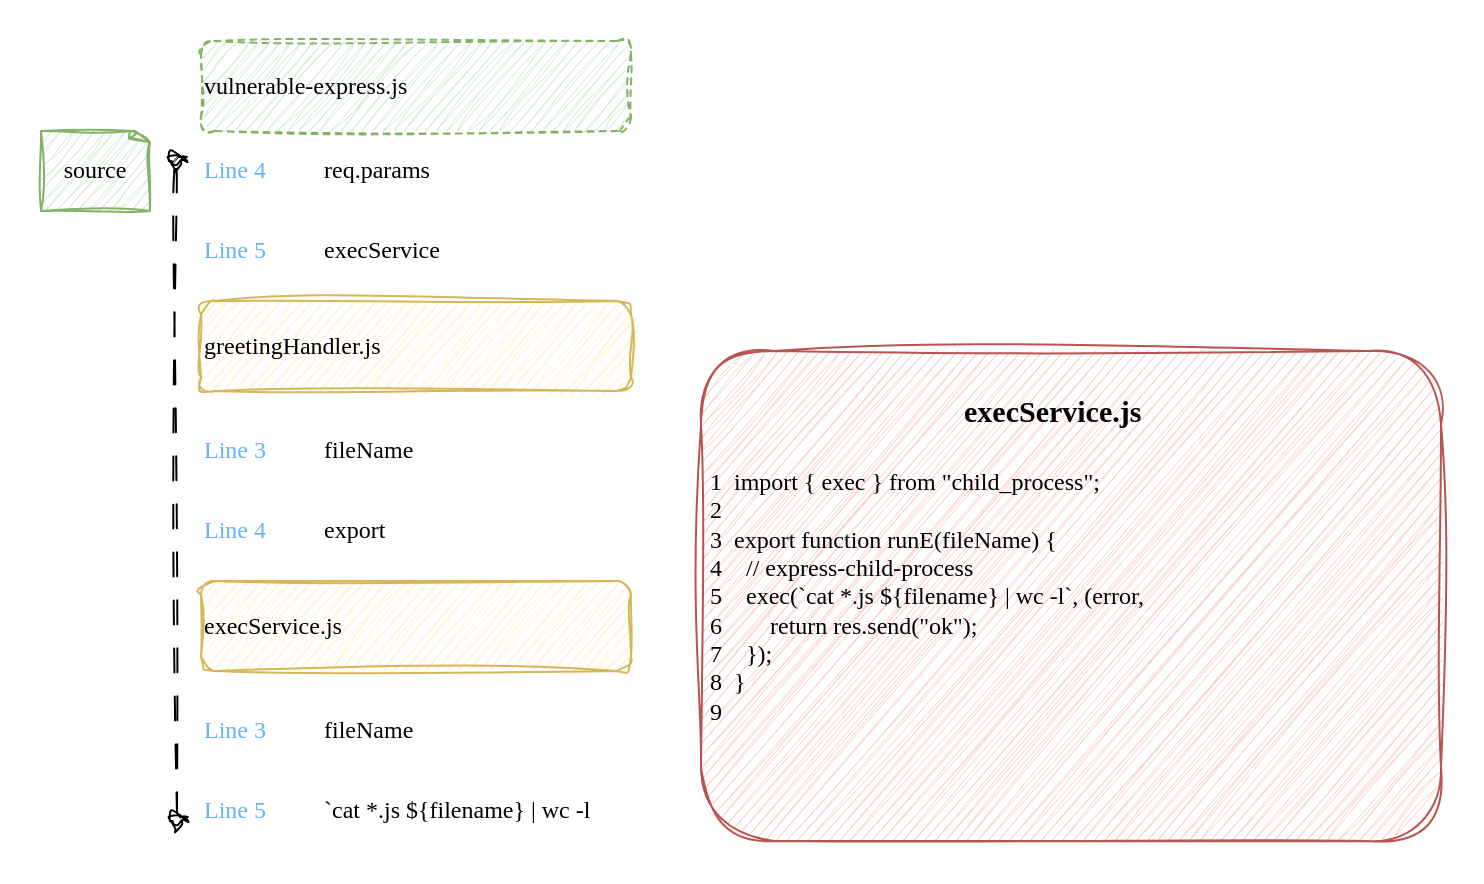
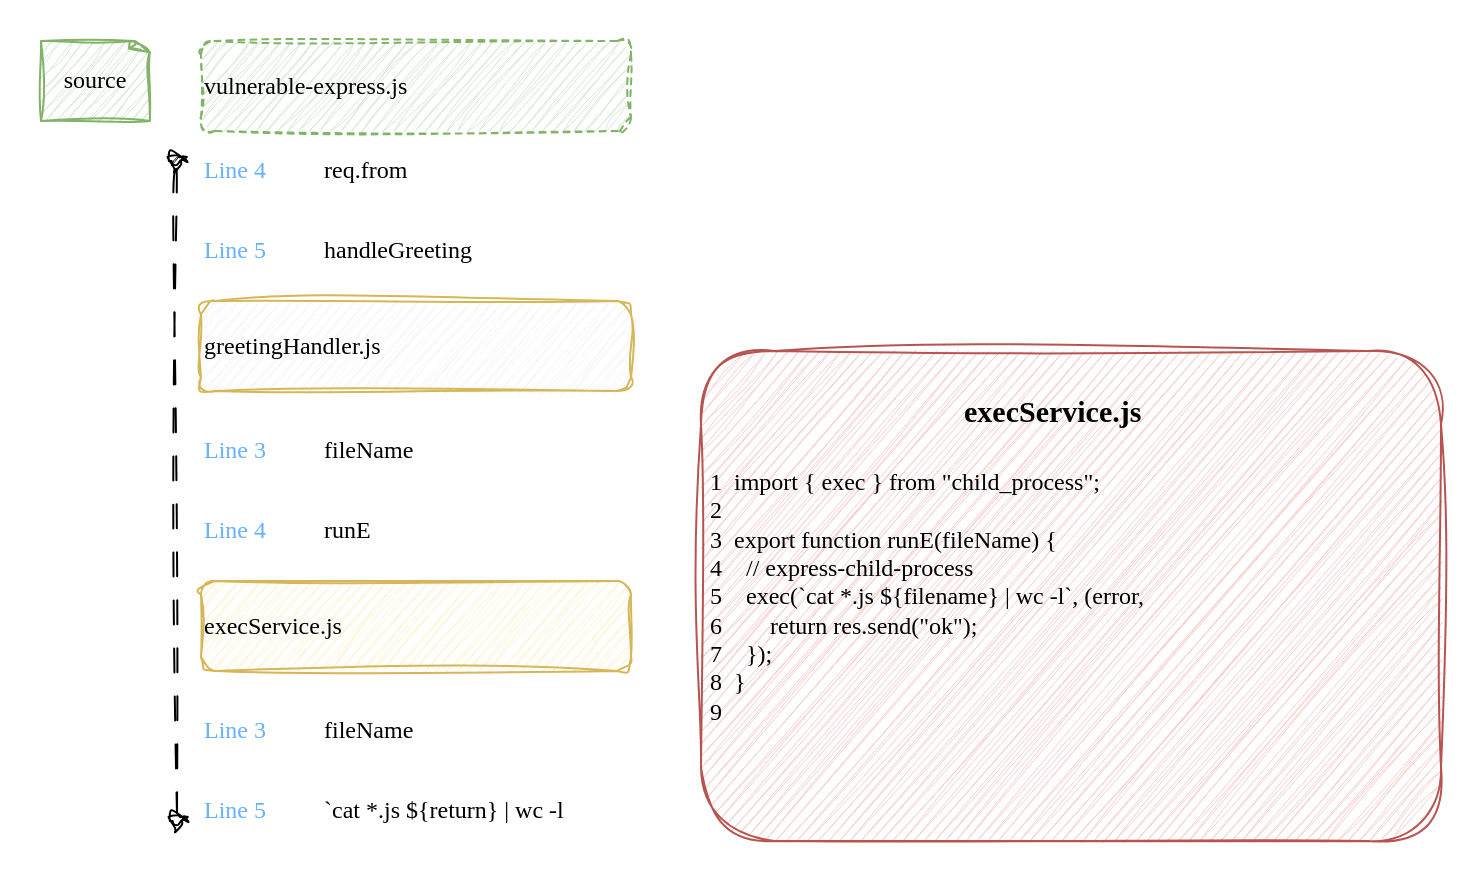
node "source": moved (96, 171) -> (96, 81)
node "req.params": label "req.params" -> "req.from"
node "execService": label "execService" -> "handleGreeting"
node "greetingHandler.js": fillcolor #fff2cc -> #f5f5f5
node "export": label "export" -> "runE"
node "`cat *.js ${filename} | wc -l": label "`cat *.js ${filename} | wc -l" -> "`cat *.js ${return} | wc -l"
